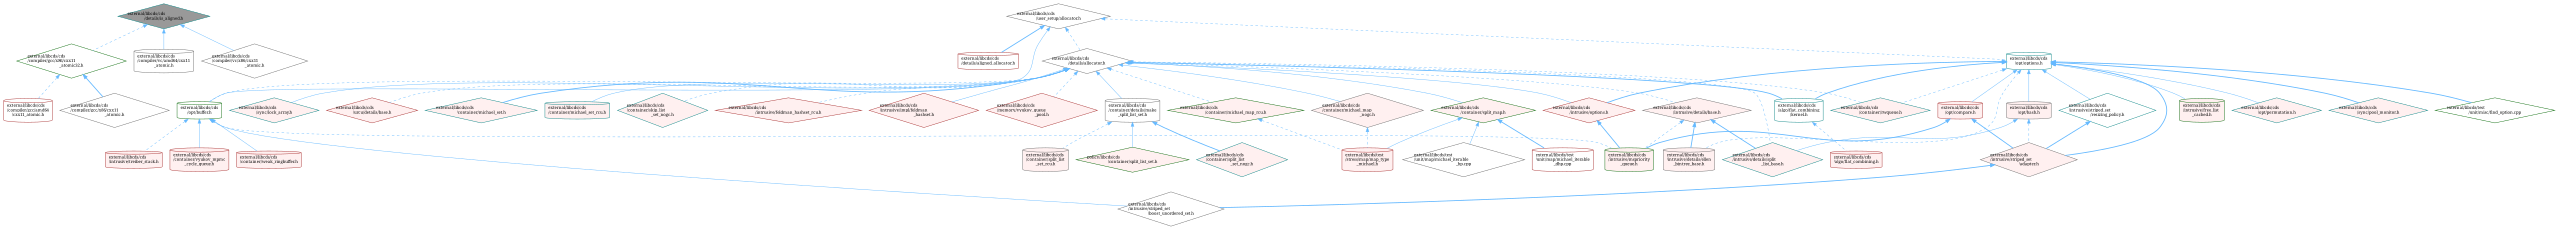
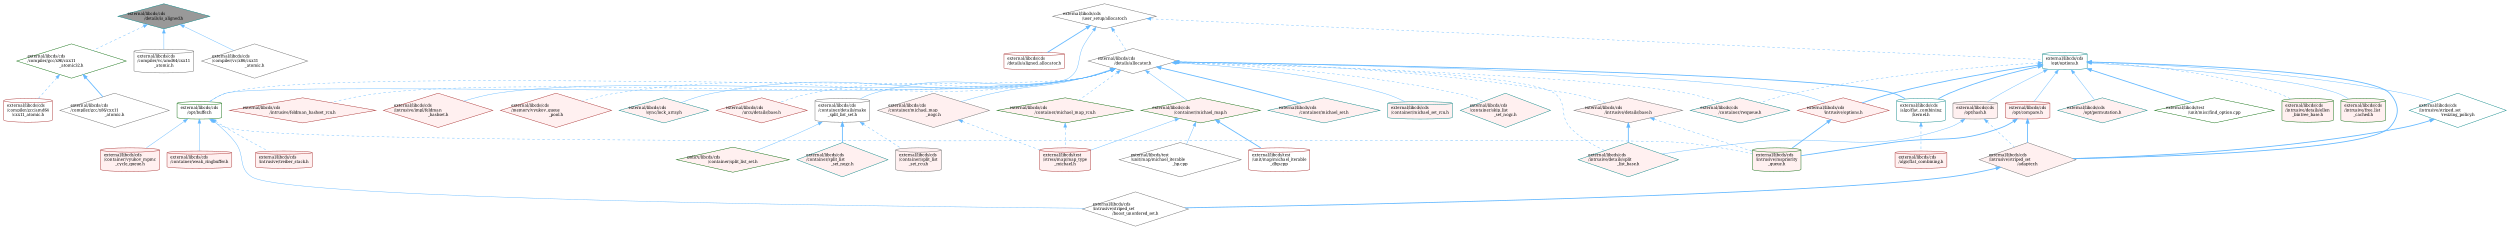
node "external/libcds/cds /container/split_map.h": label "external/libcds/cds /container/split_map.h" -> "external/libcds/cds /container/michael_map.h"
node "external/libcds/cds /sync/pool_monitor.h": removed
edge "external/libcds/cds /intrusive/details/ellen _bintree_base.h" -> "external/libcds/cds /intrusive/details/base.h": removed
node "external/libcds/cds /intrusive/details/ellen _bintree_base.h": color gray40 -> darkgreen
